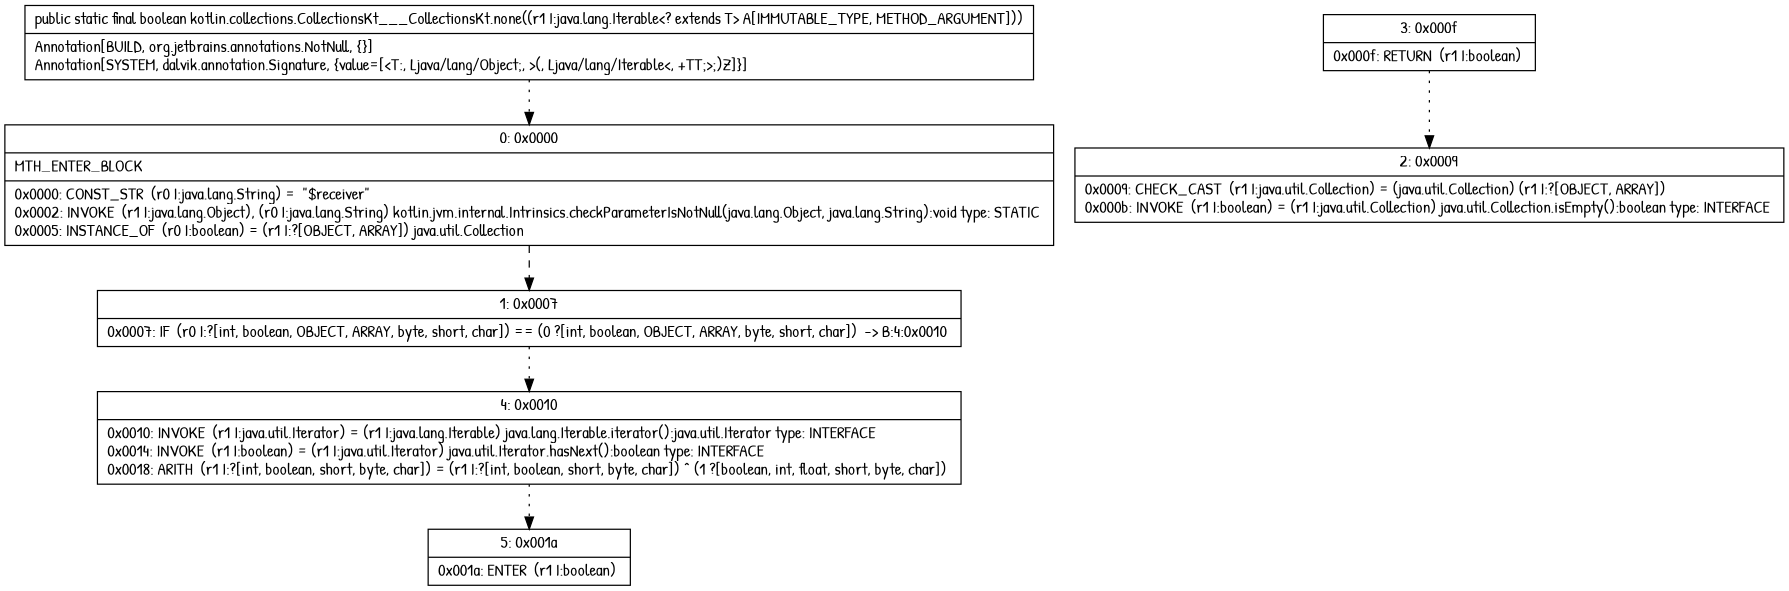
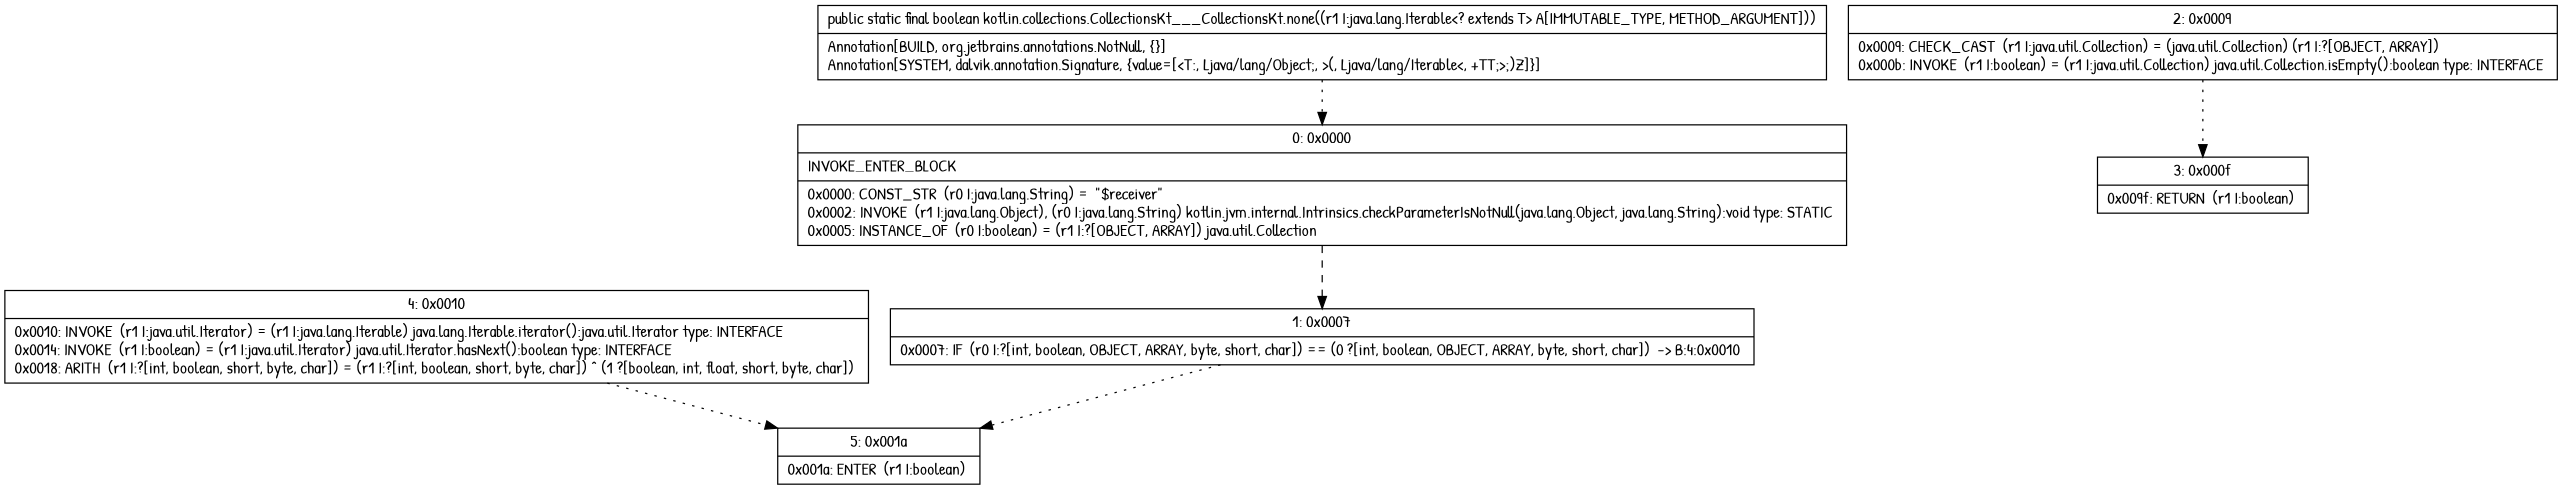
node "3: 0x000f": text "0x000f: RETURN  (r1 I:boolean)" -> "0x009f: RETURN  (r1 I:boolean)"
edge "3: 0x000f" -> "2: 0x0009": reversed
node "0: 0x0000": text "MTH_ENTER_BLOCK" -> "INVOKE_ENTER_BLOCK"
edge "1: 0x0007" -> "4: 0x0010": now "1: 0x0007" -> "5: 0x001a"
